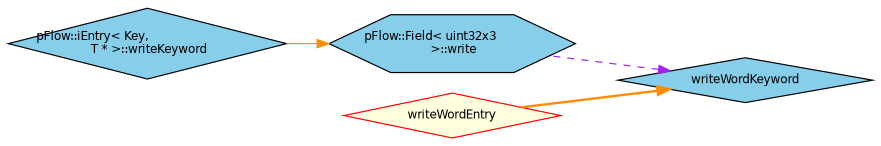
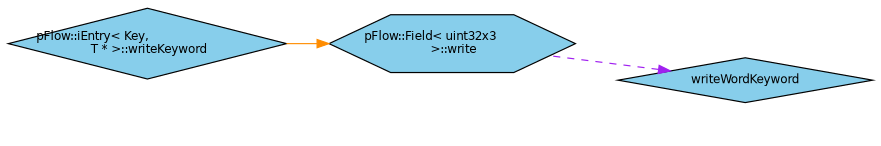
node "writeWordEntry": removed
